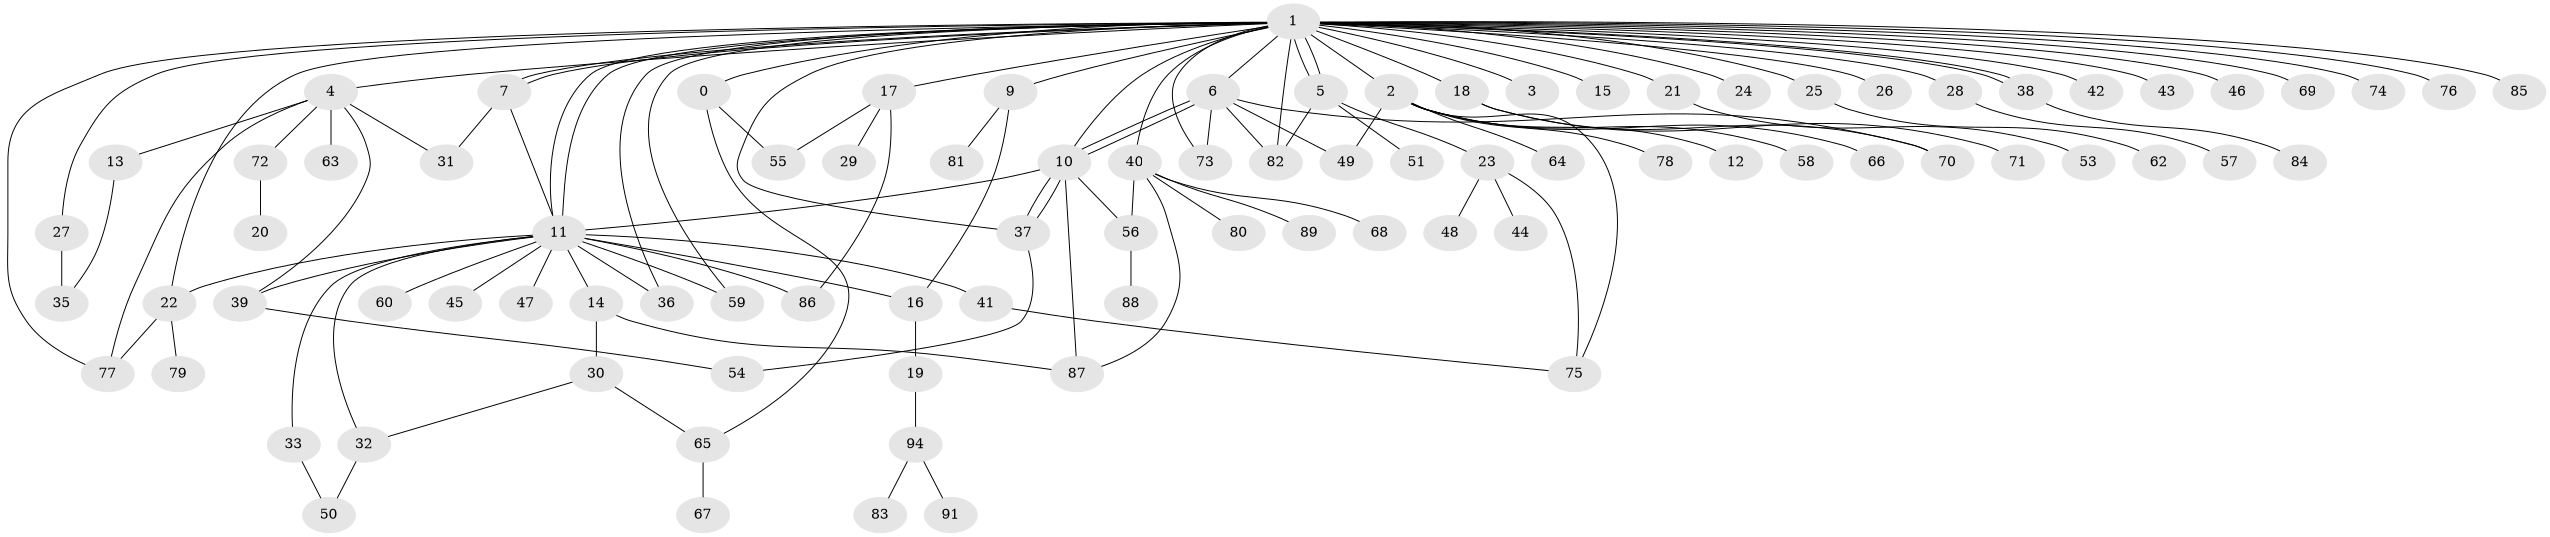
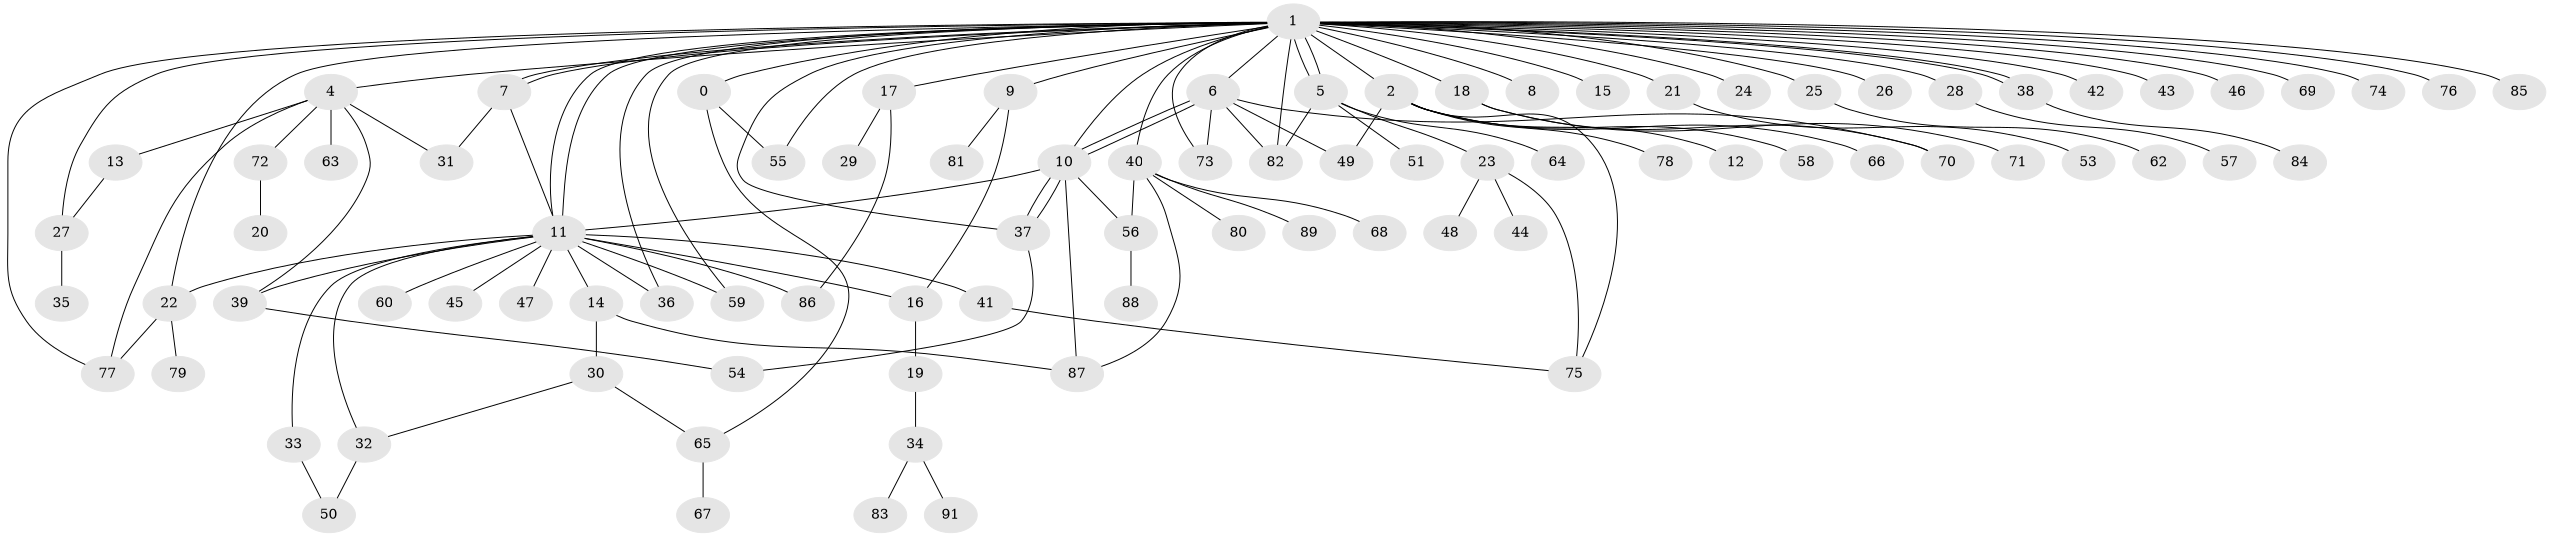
node "3": label "3" -> "8"
edge "17" -- "55": now "1" -- "55"
edge "2" -- "64": now "5" -- "64"
edge "13" -- "35": now "13" -- "27"
node "94": label "94" -> "34"
